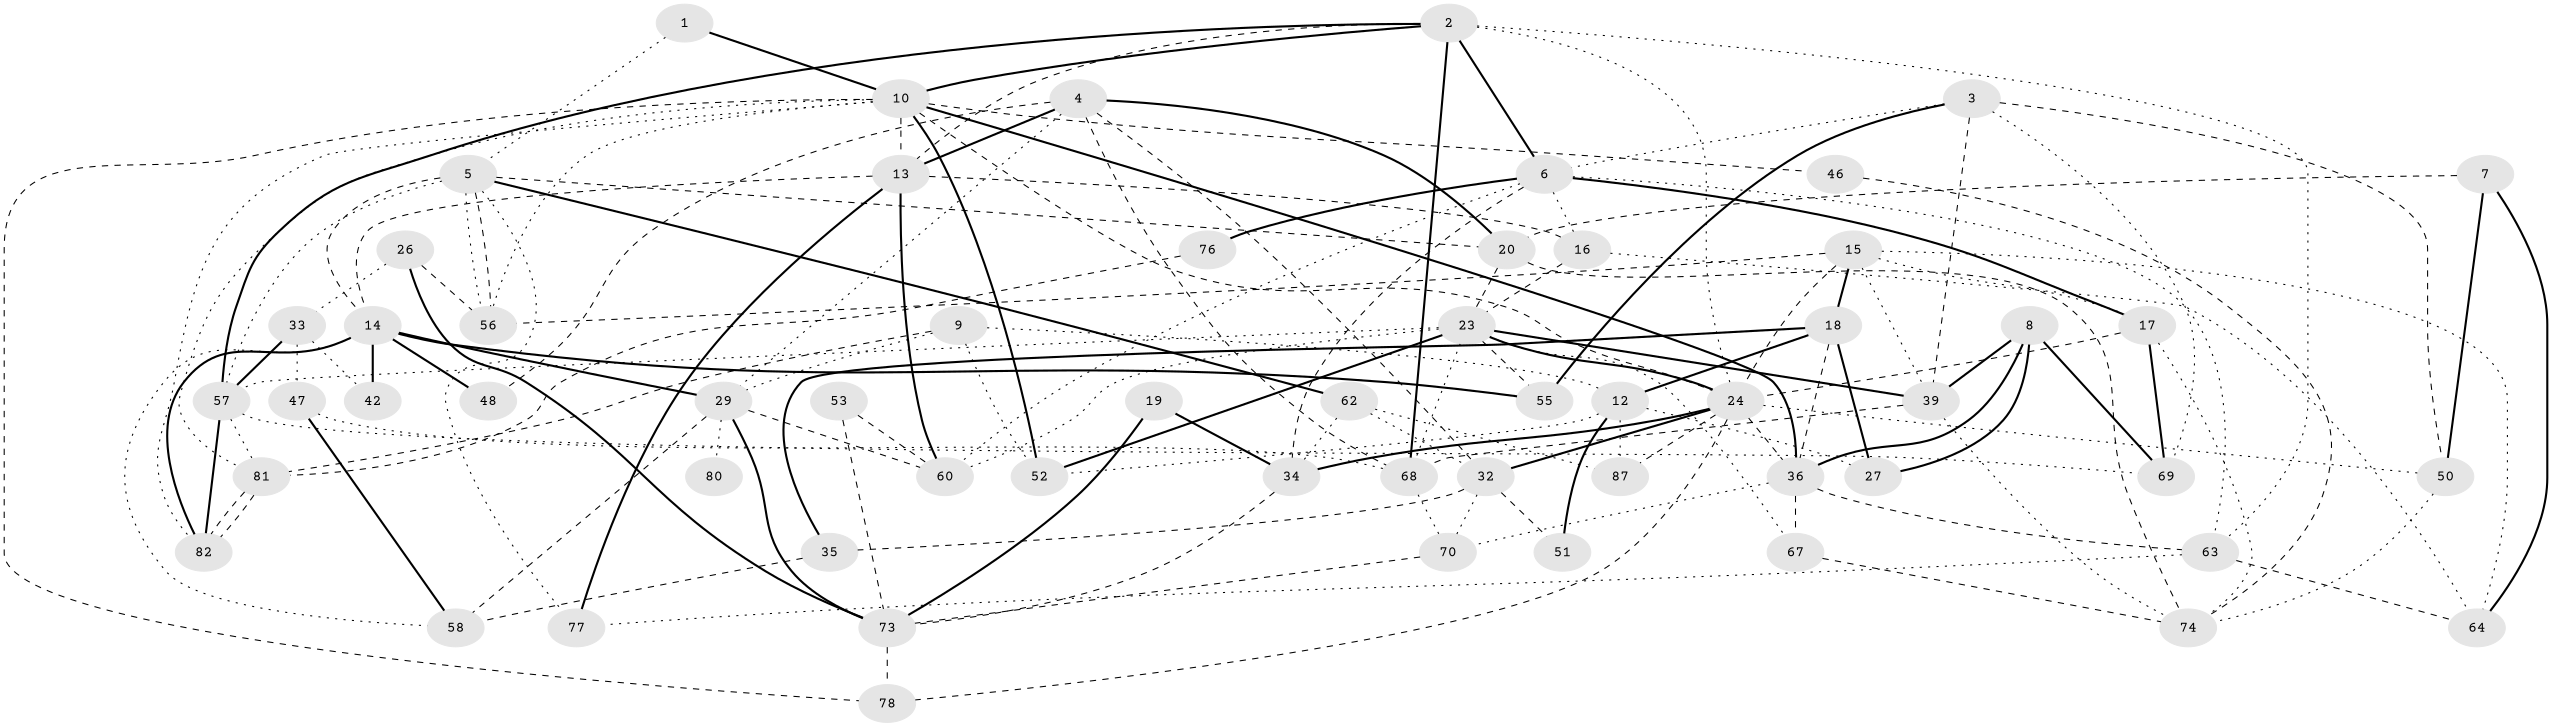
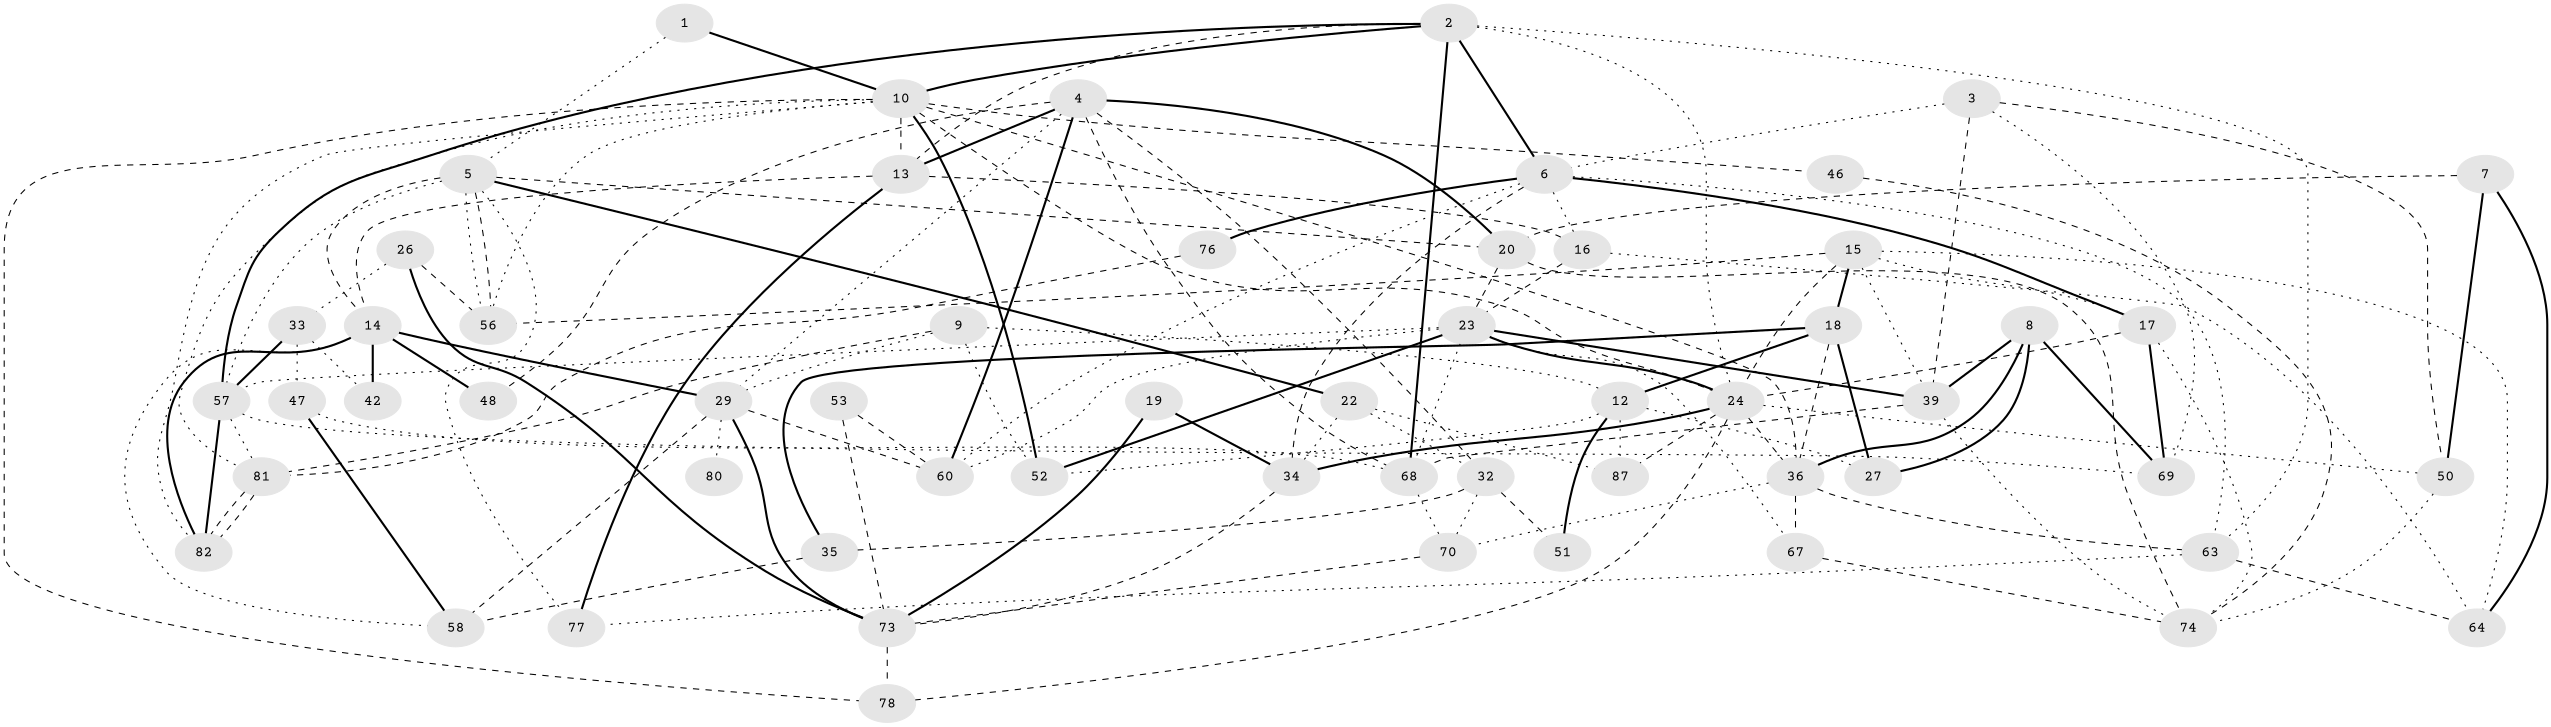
edge "10" -- "36": style bold -> dashed
edge "13" -- "60": now "4" -- "60"
node "62": label "62" -> "22"
node "55": removed
edge "24" -- "32": removed
